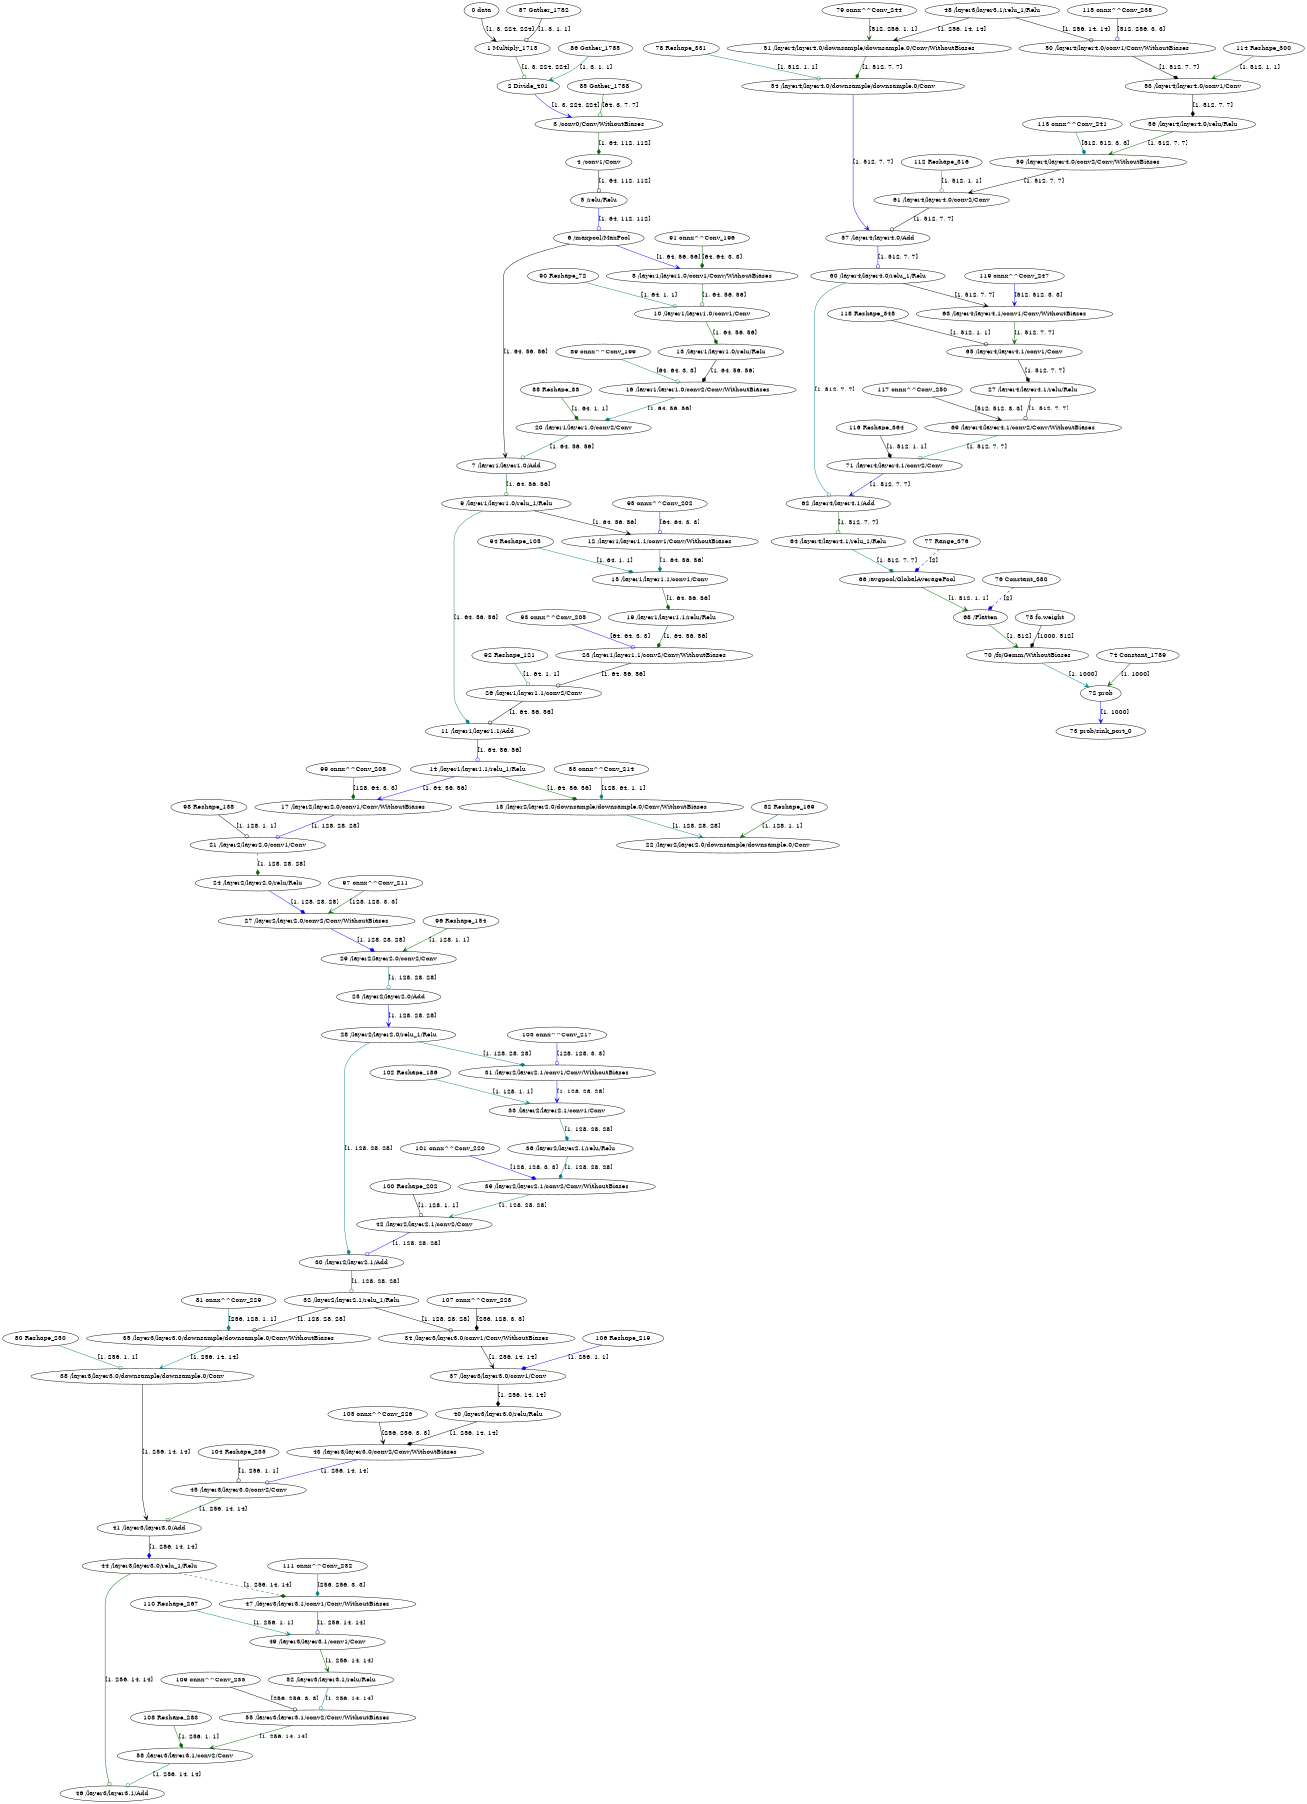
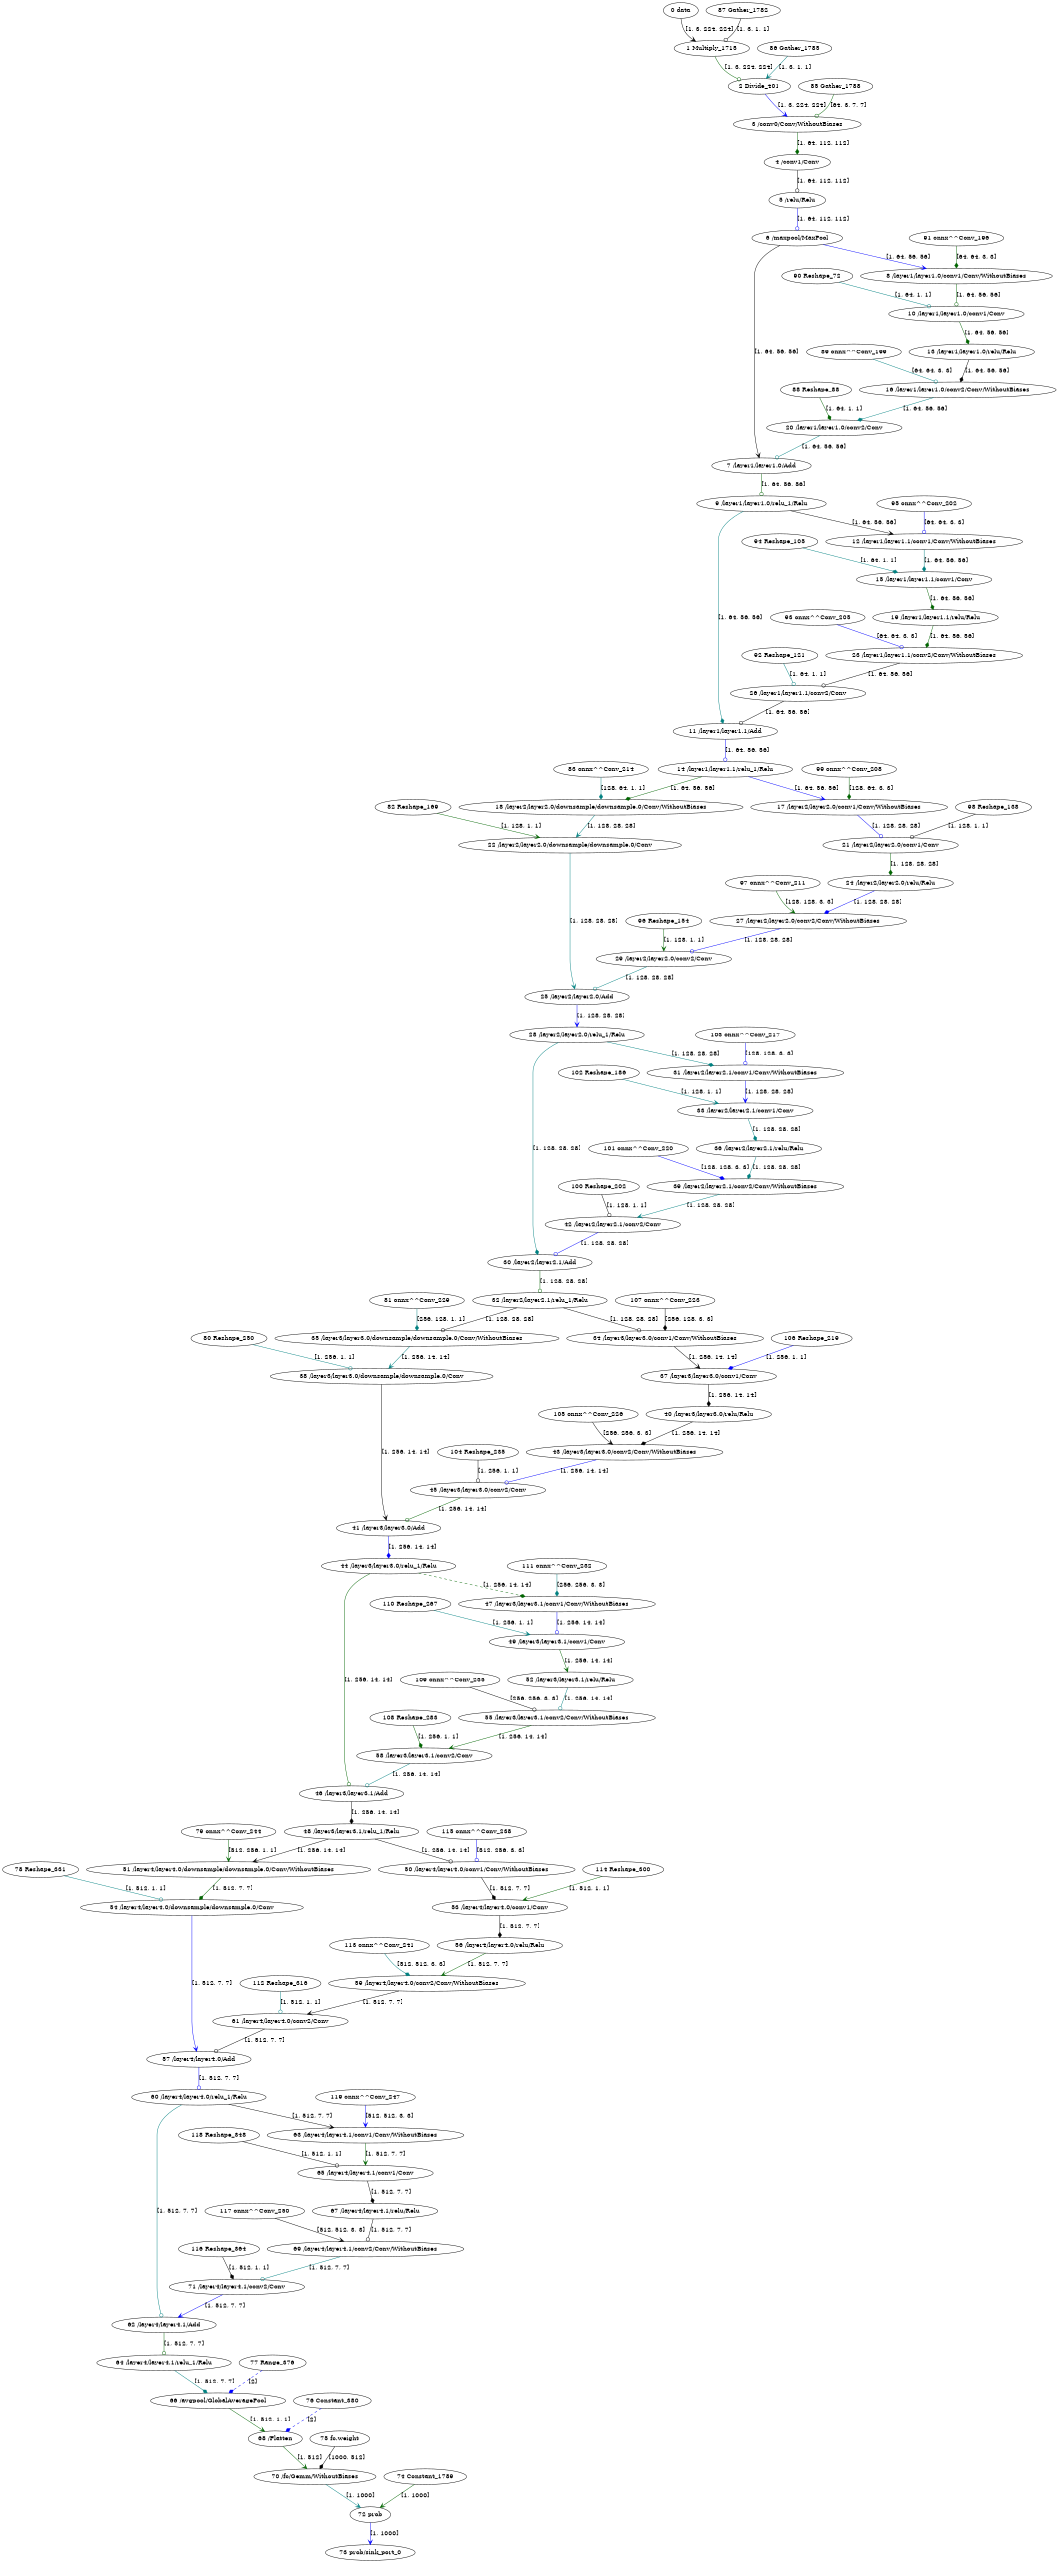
node "27 /layer4/layer4.1/relu/Relu": label "27 /layer4/layer4.1/relu/Relu" -> "67 /layer4/layer4.1/relu/Relu"
edge "21 /layer2/layer2.0/conv1/Conv" -> "24 /layer2/layer2.0/relu/Relu": style dashed -> solid
edge "22 /layer2/layer2.0/downsample/downsample.0/Conv" -> "25 /layer2/layer2.0/Add": added, label "[1, 128, 28, 28]"
edge "27 /layer2/layer2.0/conv2/Conv/WithoutBiases" -> "29 /layer2/layer2.0/conv2/Conv": arrowhead diamond -> odot
edge "46 /layer3/layer3.1/Add" -> "48 /layer3/layer3.1/relu_1/Relu": added, label "[1, 256, 14, 14]"
